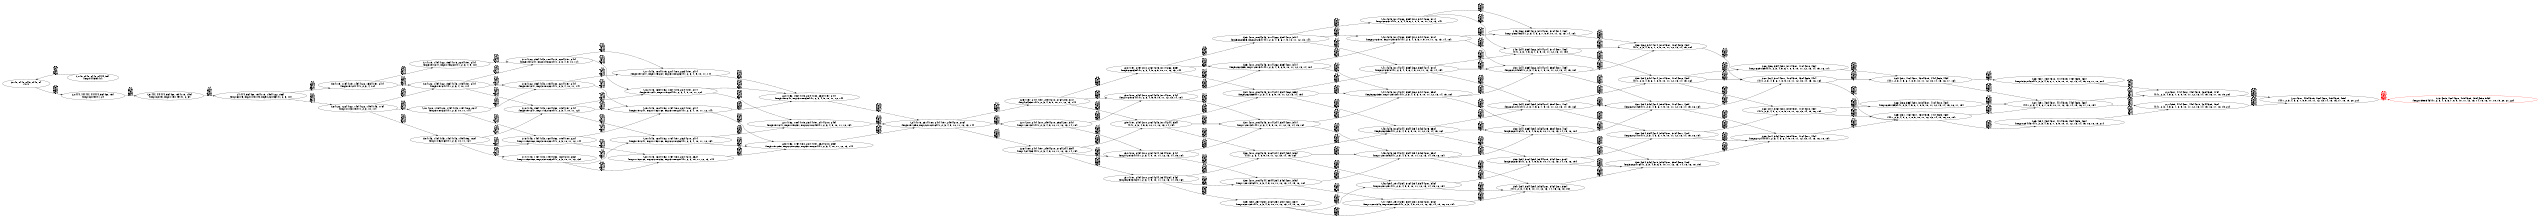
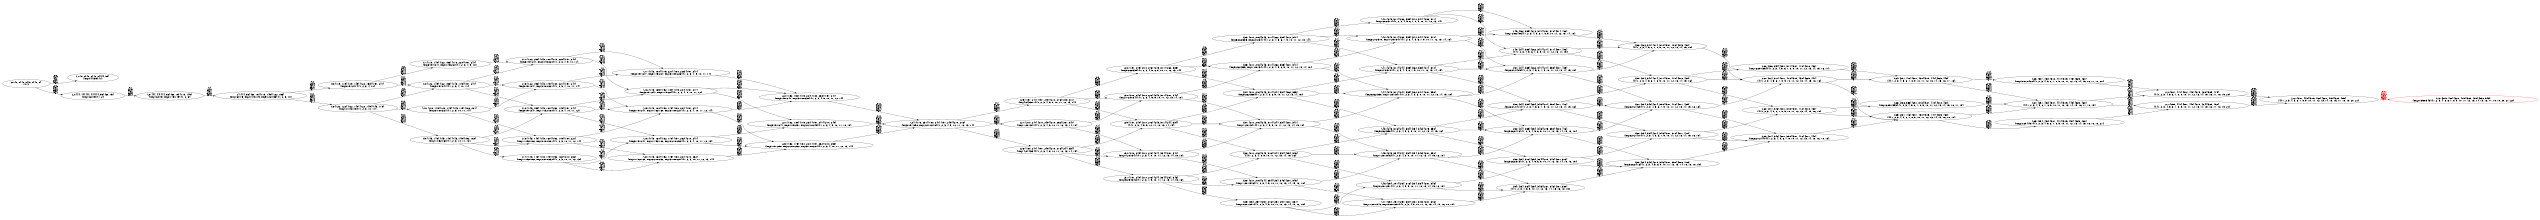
edge "S1: [0, 0] [0, 0] [0, 0] [44, 55] {T0J0:44-55}{1}" -> "S0: [0, 0] [0, 0] [0, 0] [0, 0] {}{}": reversed
